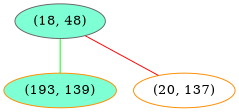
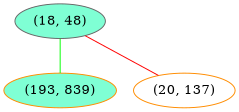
node "(193, 139)": label "(193, 139)" -> "(193, 839)"
